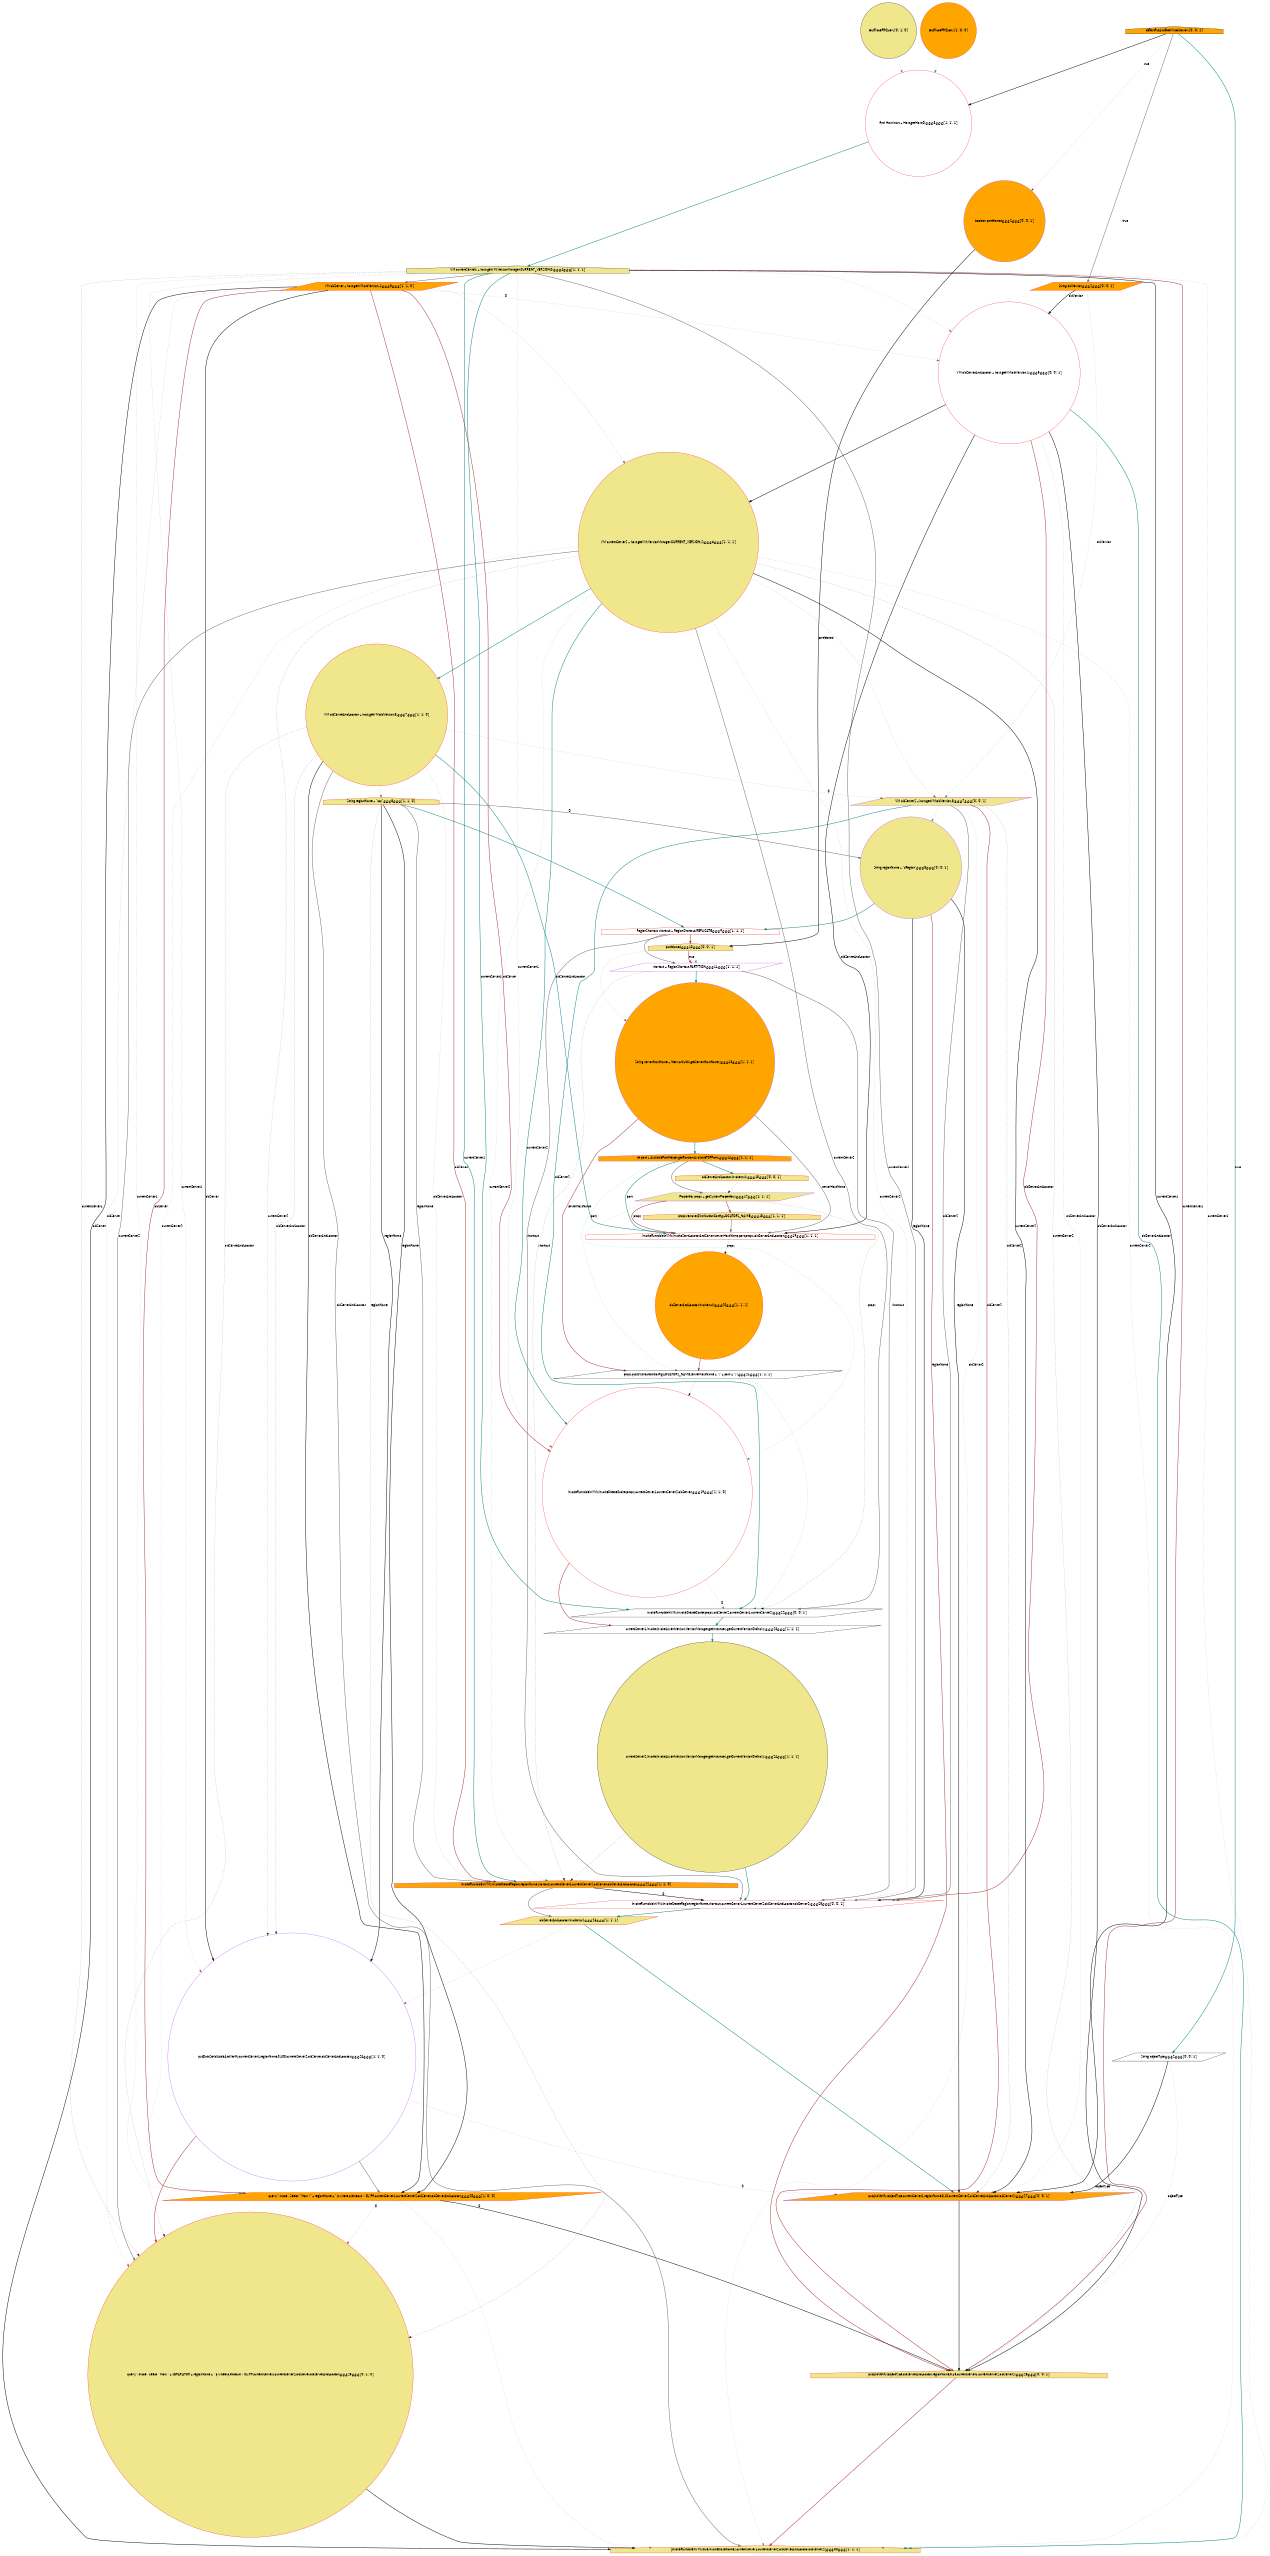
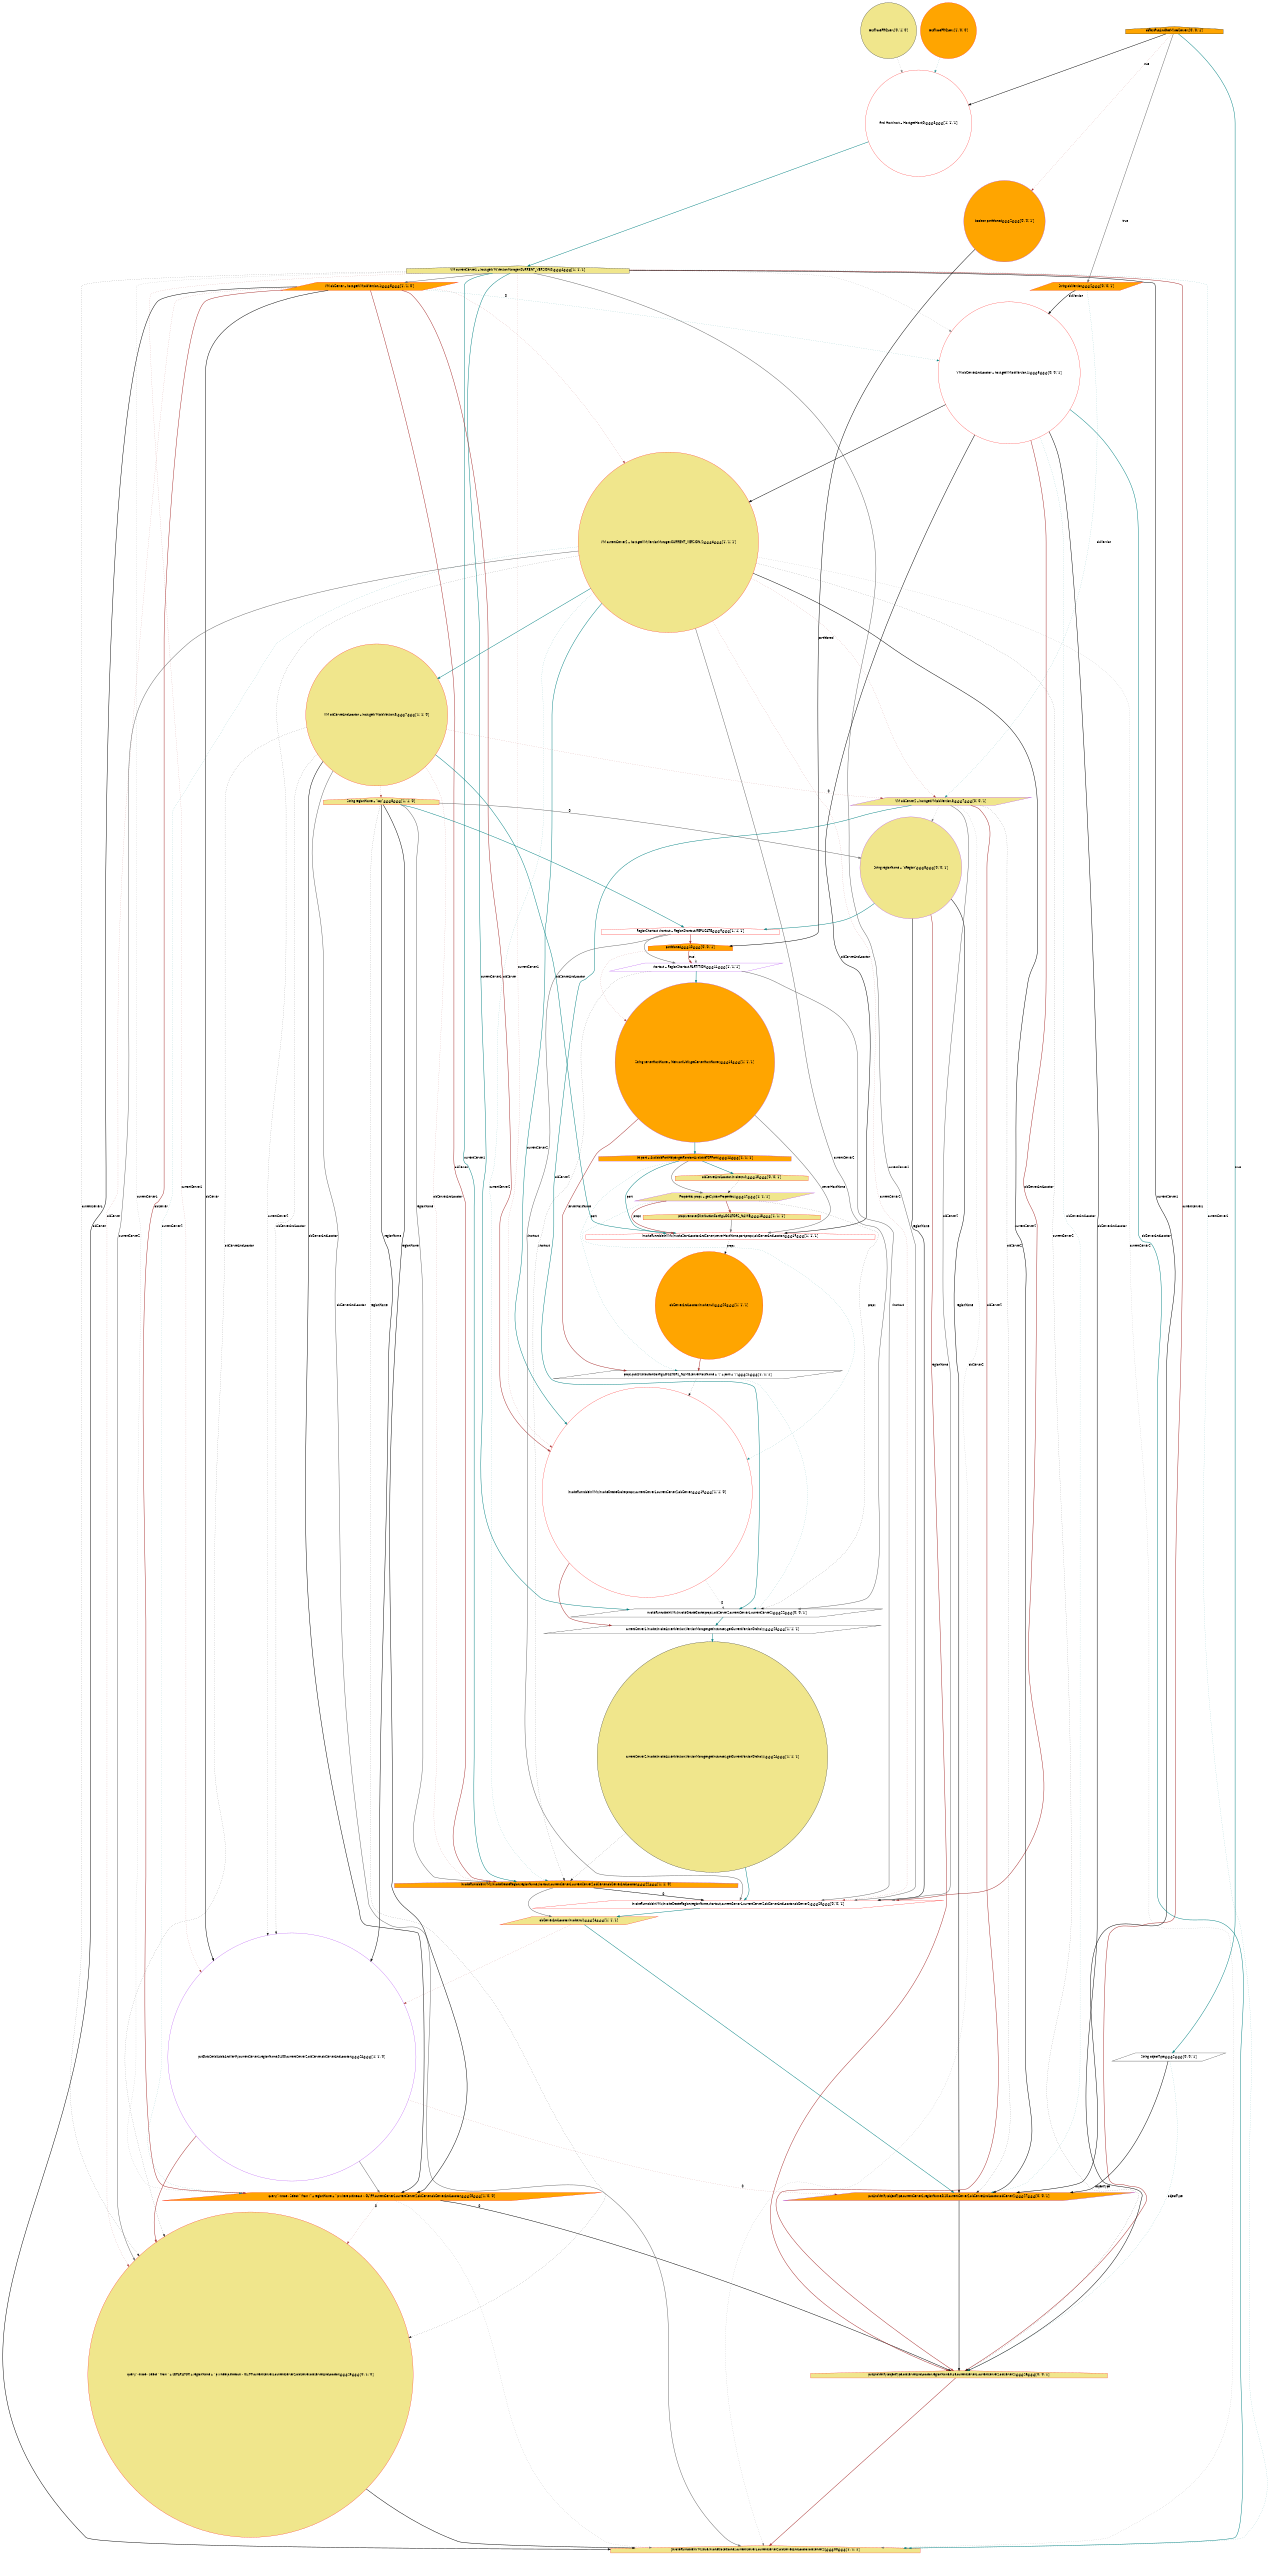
node "partitioned@@@10@@@['0', '0', '1']": fillcolor khaki -> orange
